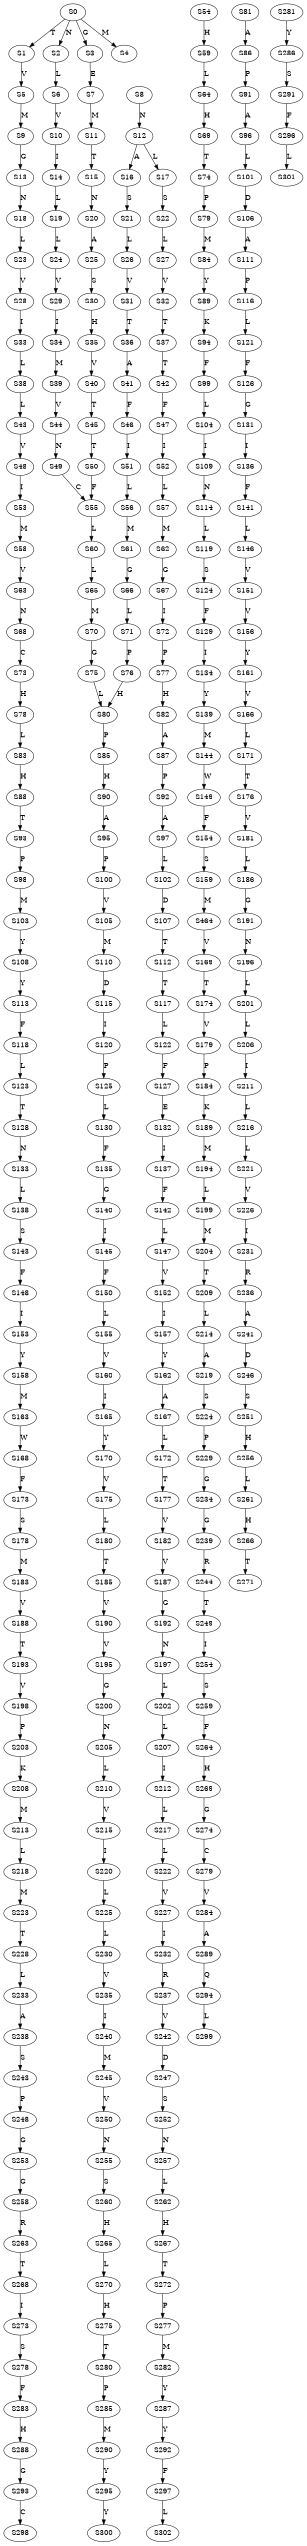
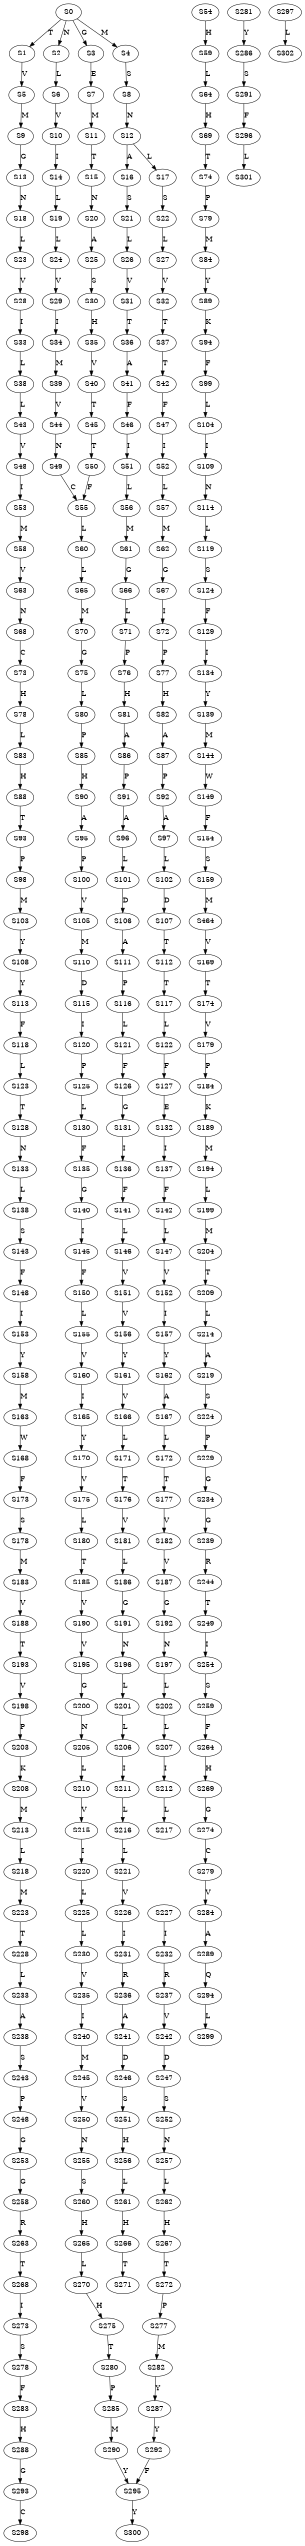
edge "S4" -> "S8": added, label "S"
edge "S76" -> "S80": now "S76" -> "S81"
node "S222": removed
edge "S292" -> "S297": now "S292" -> "S295"
